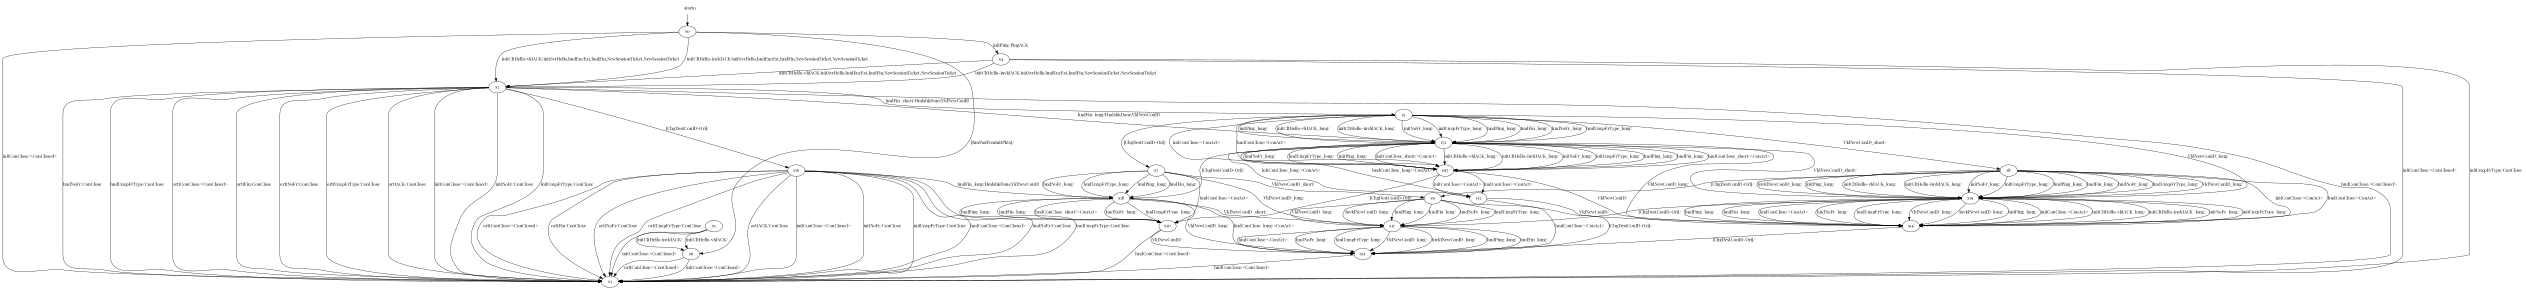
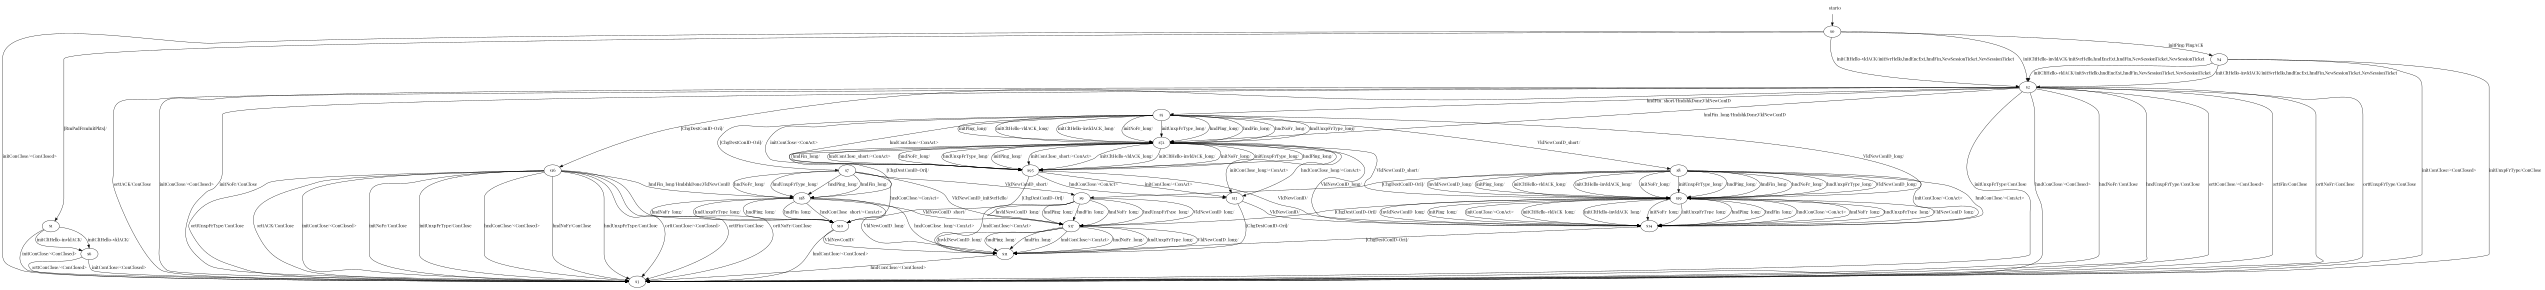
edge "s0" -> "s6": now "s0" -> "s1"
edge "s7" -> "s17": label "VldNewConID_long/ " -> "VldNewConID_initSvrHello/ "
